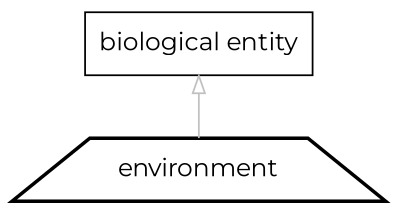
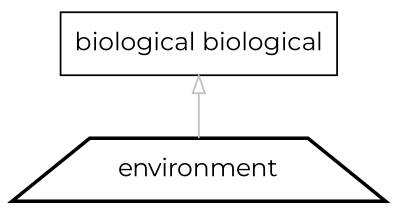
node "biological entity": label "biological entity" -> "biological biological"
